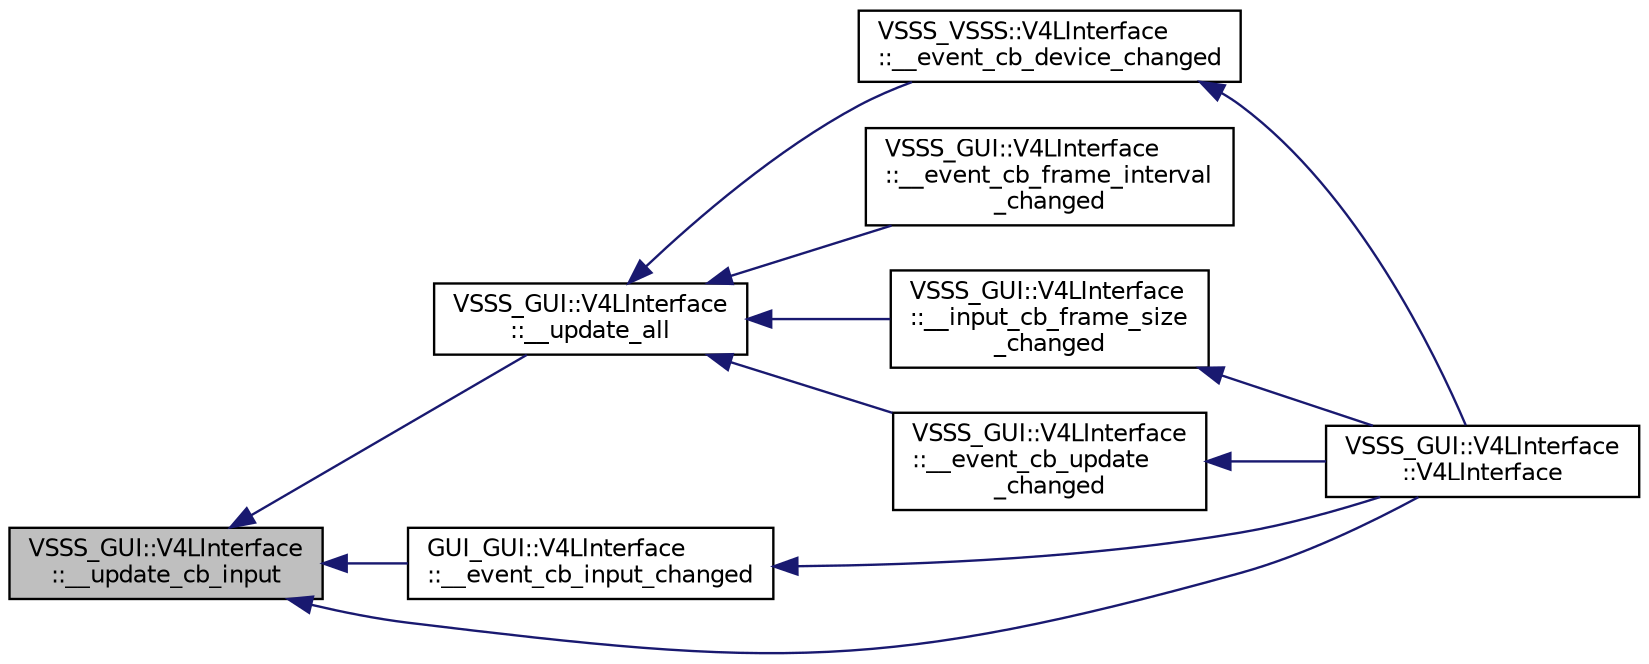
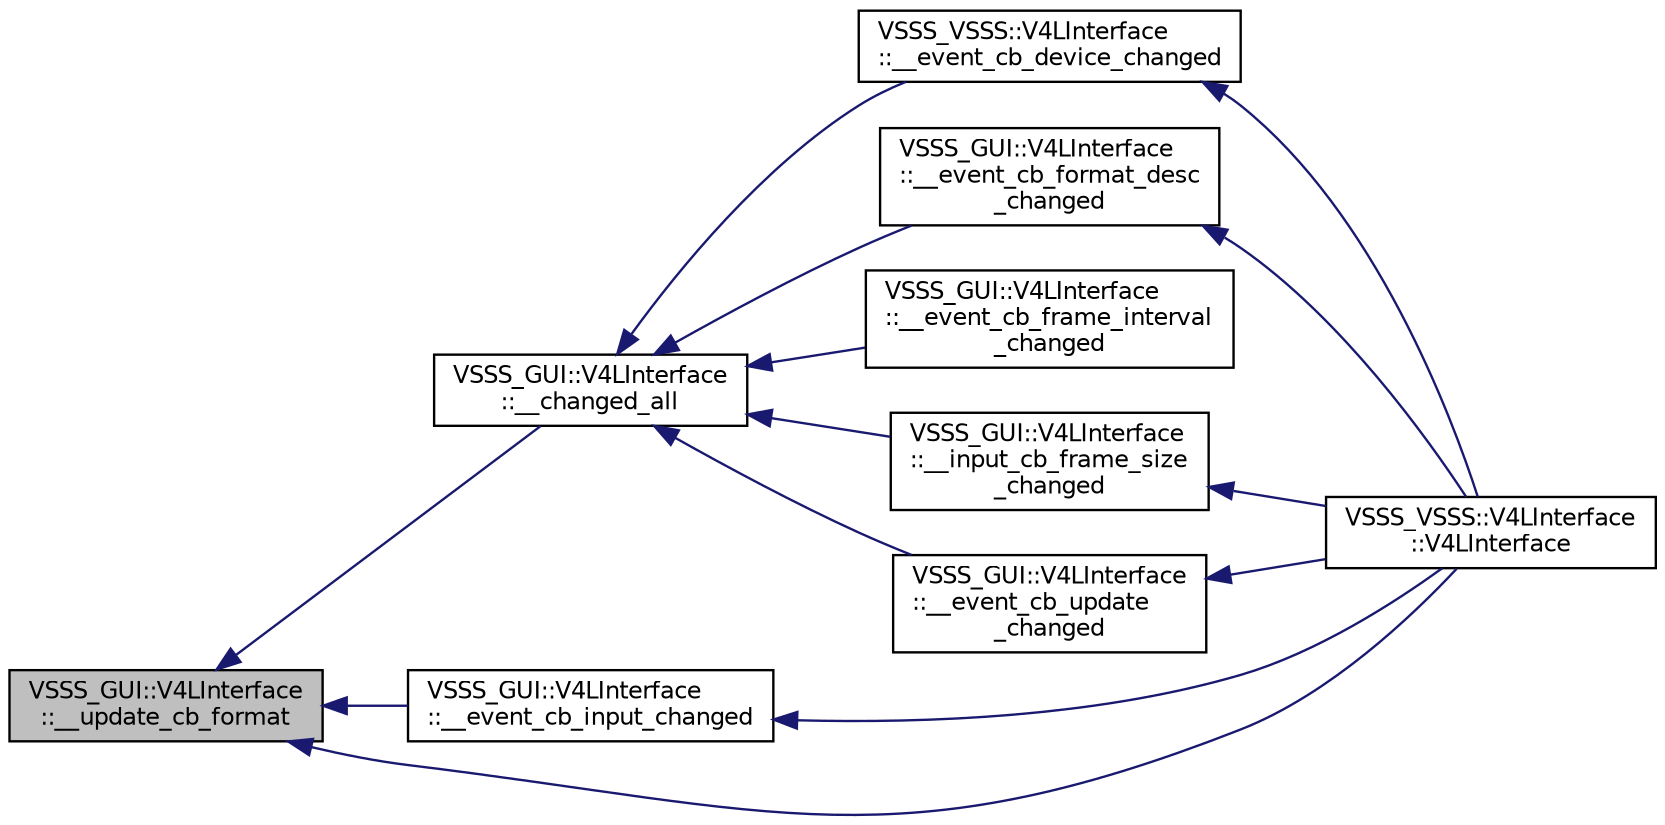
node "VSSS_GUI::V4LInterface ::__event_cb_format_desc _changed": added
node "VSSS_GUI::V4LInterface ::__update_all": label "VSSS_GUI::V4LInterface ::__update_all" -> "VSSS_GUI::V4LInterface ::__changed_all"
node "VSSS_GUI::V4LInterface ::V4LInterface": label "VSSS_GUI::V4LInterface ::V4LInterface" -> "VSSS_VSSS::V4LInterface ::V4LInterface"
node "VSSS_GUI::V4LInterface ::__update_cb_input": label "VSSS_GUI::V4LInterface ::__update_cb_input" -> "VSSS_GUI::V4LInterface ::__update_cb_format"
node "GUI_GUI::V4LInterface ::__event_cb_input_changed": label "GUI_GUI::V4LInterface ::__event_cb_input_changed" -> "VSSS_GUI::V4LInterface ::__event_cb_input_changed"
